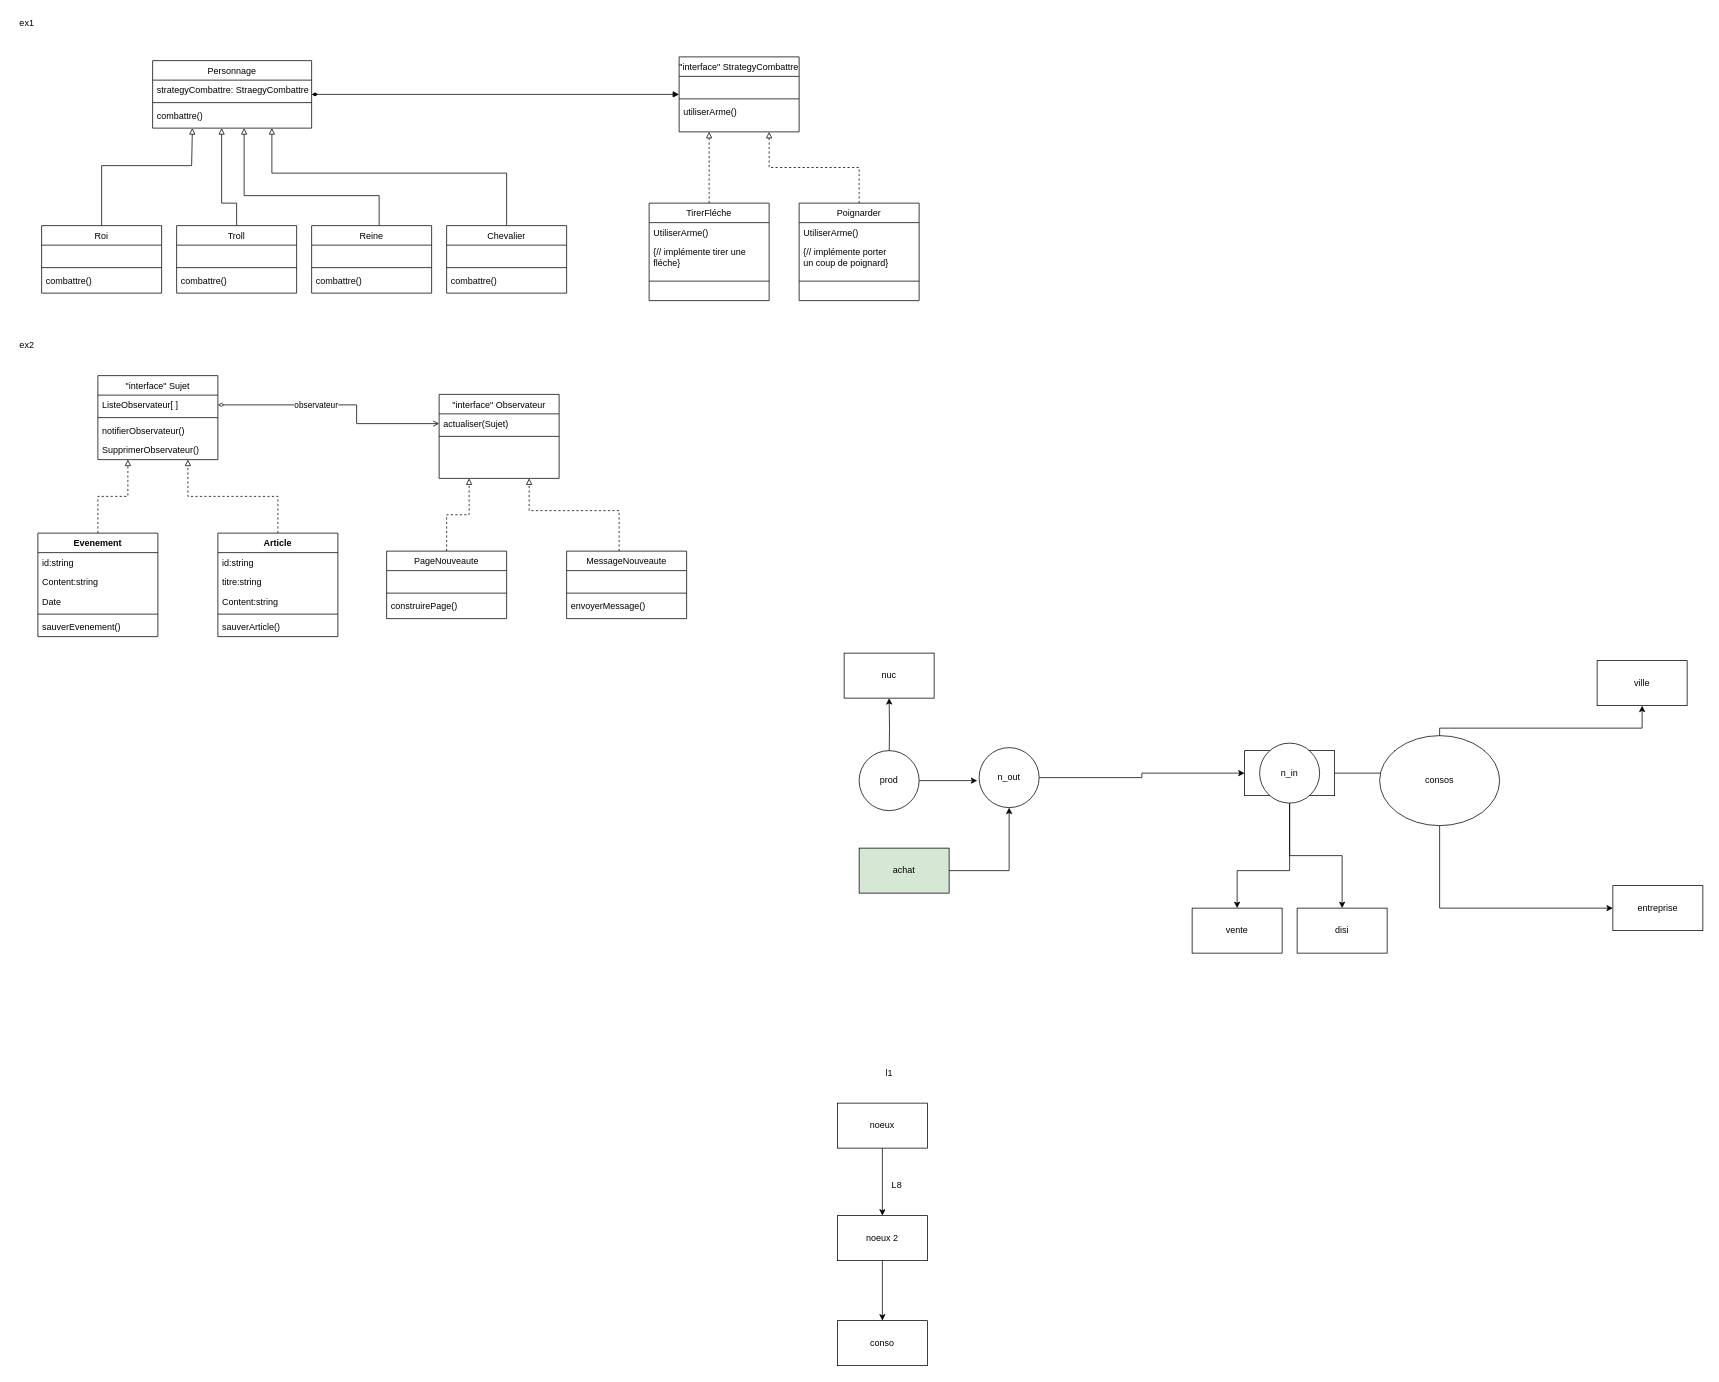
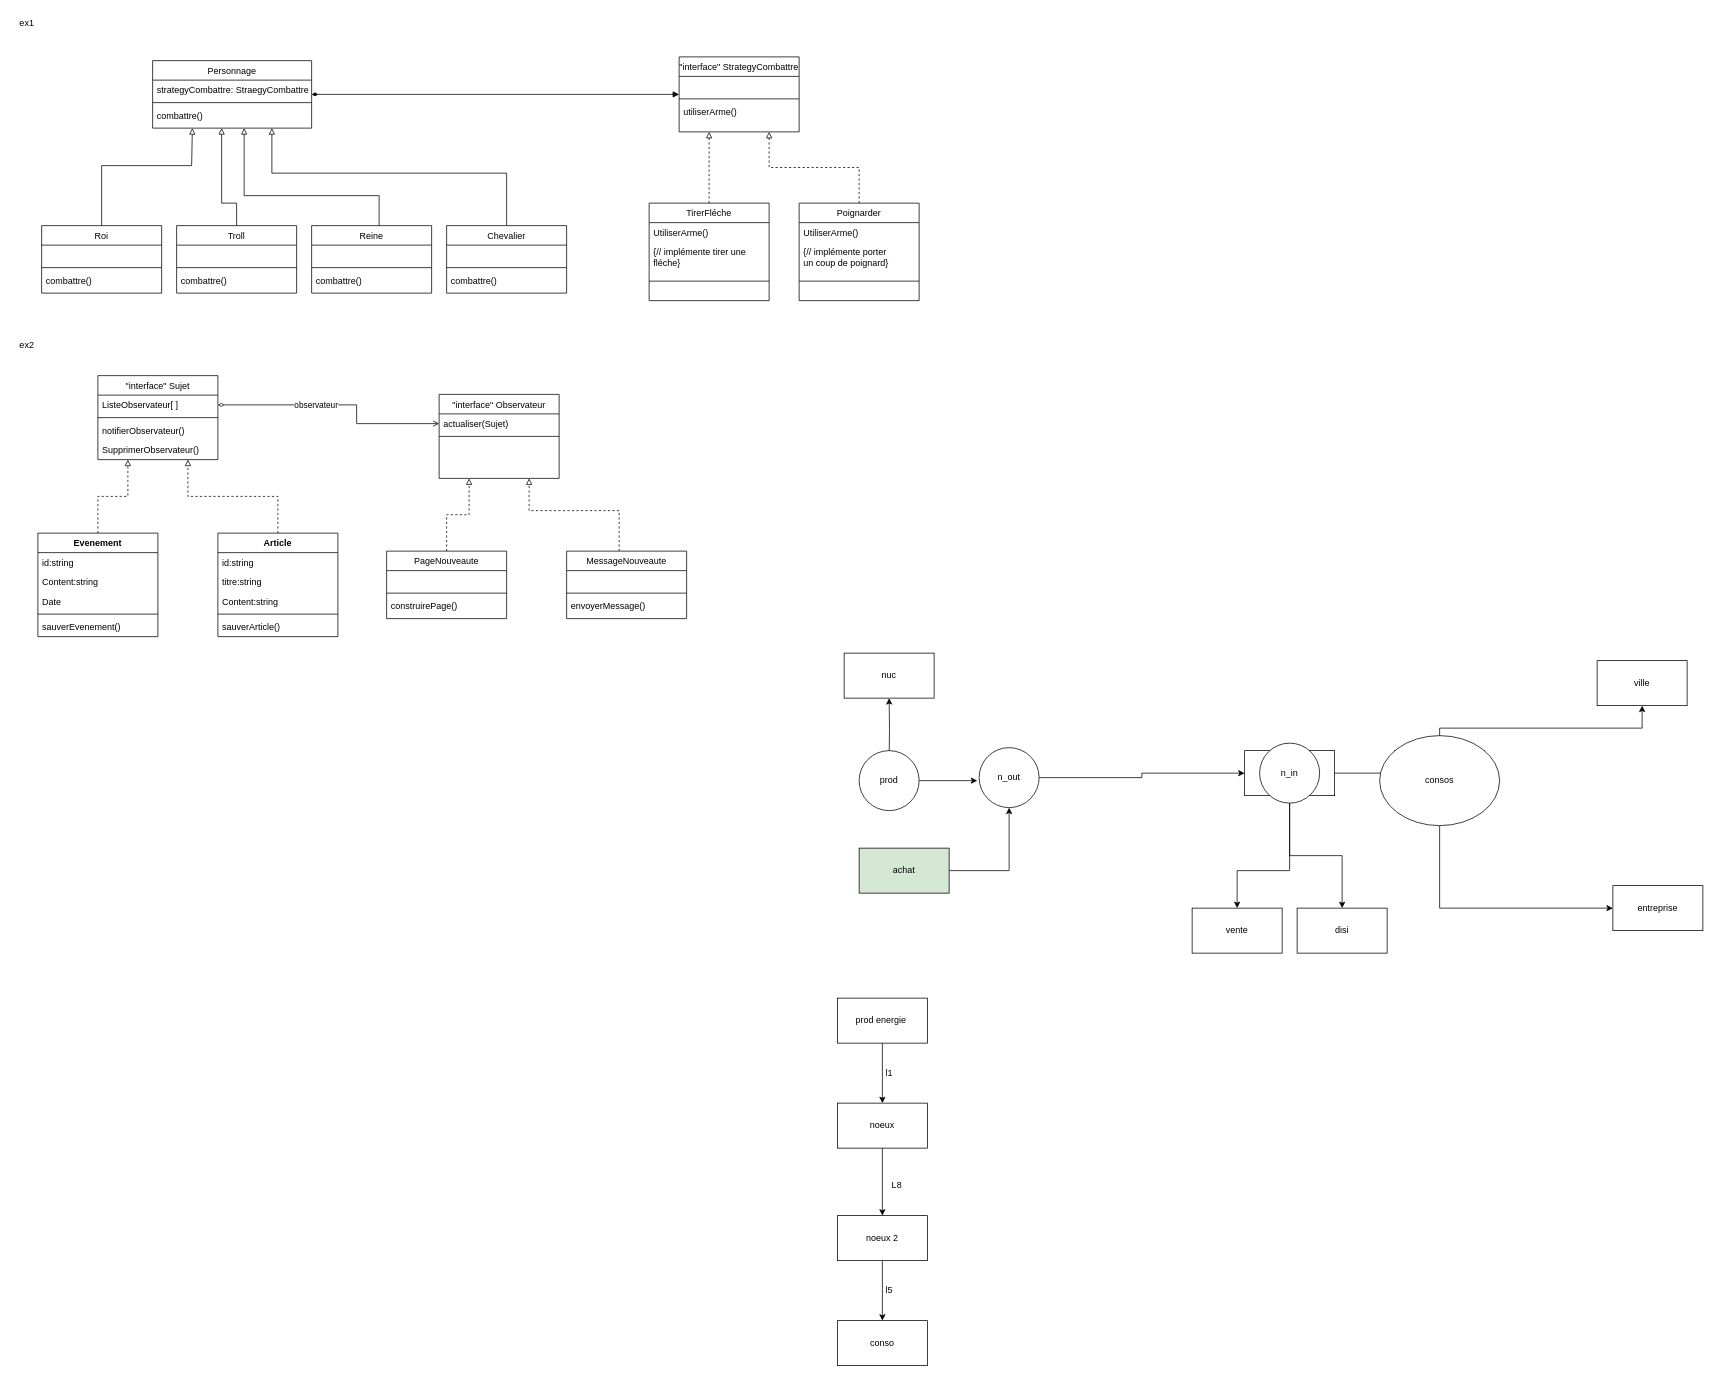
node "prod energie": added
edge "prod energie" -> "noeux": added
node "l5": added
